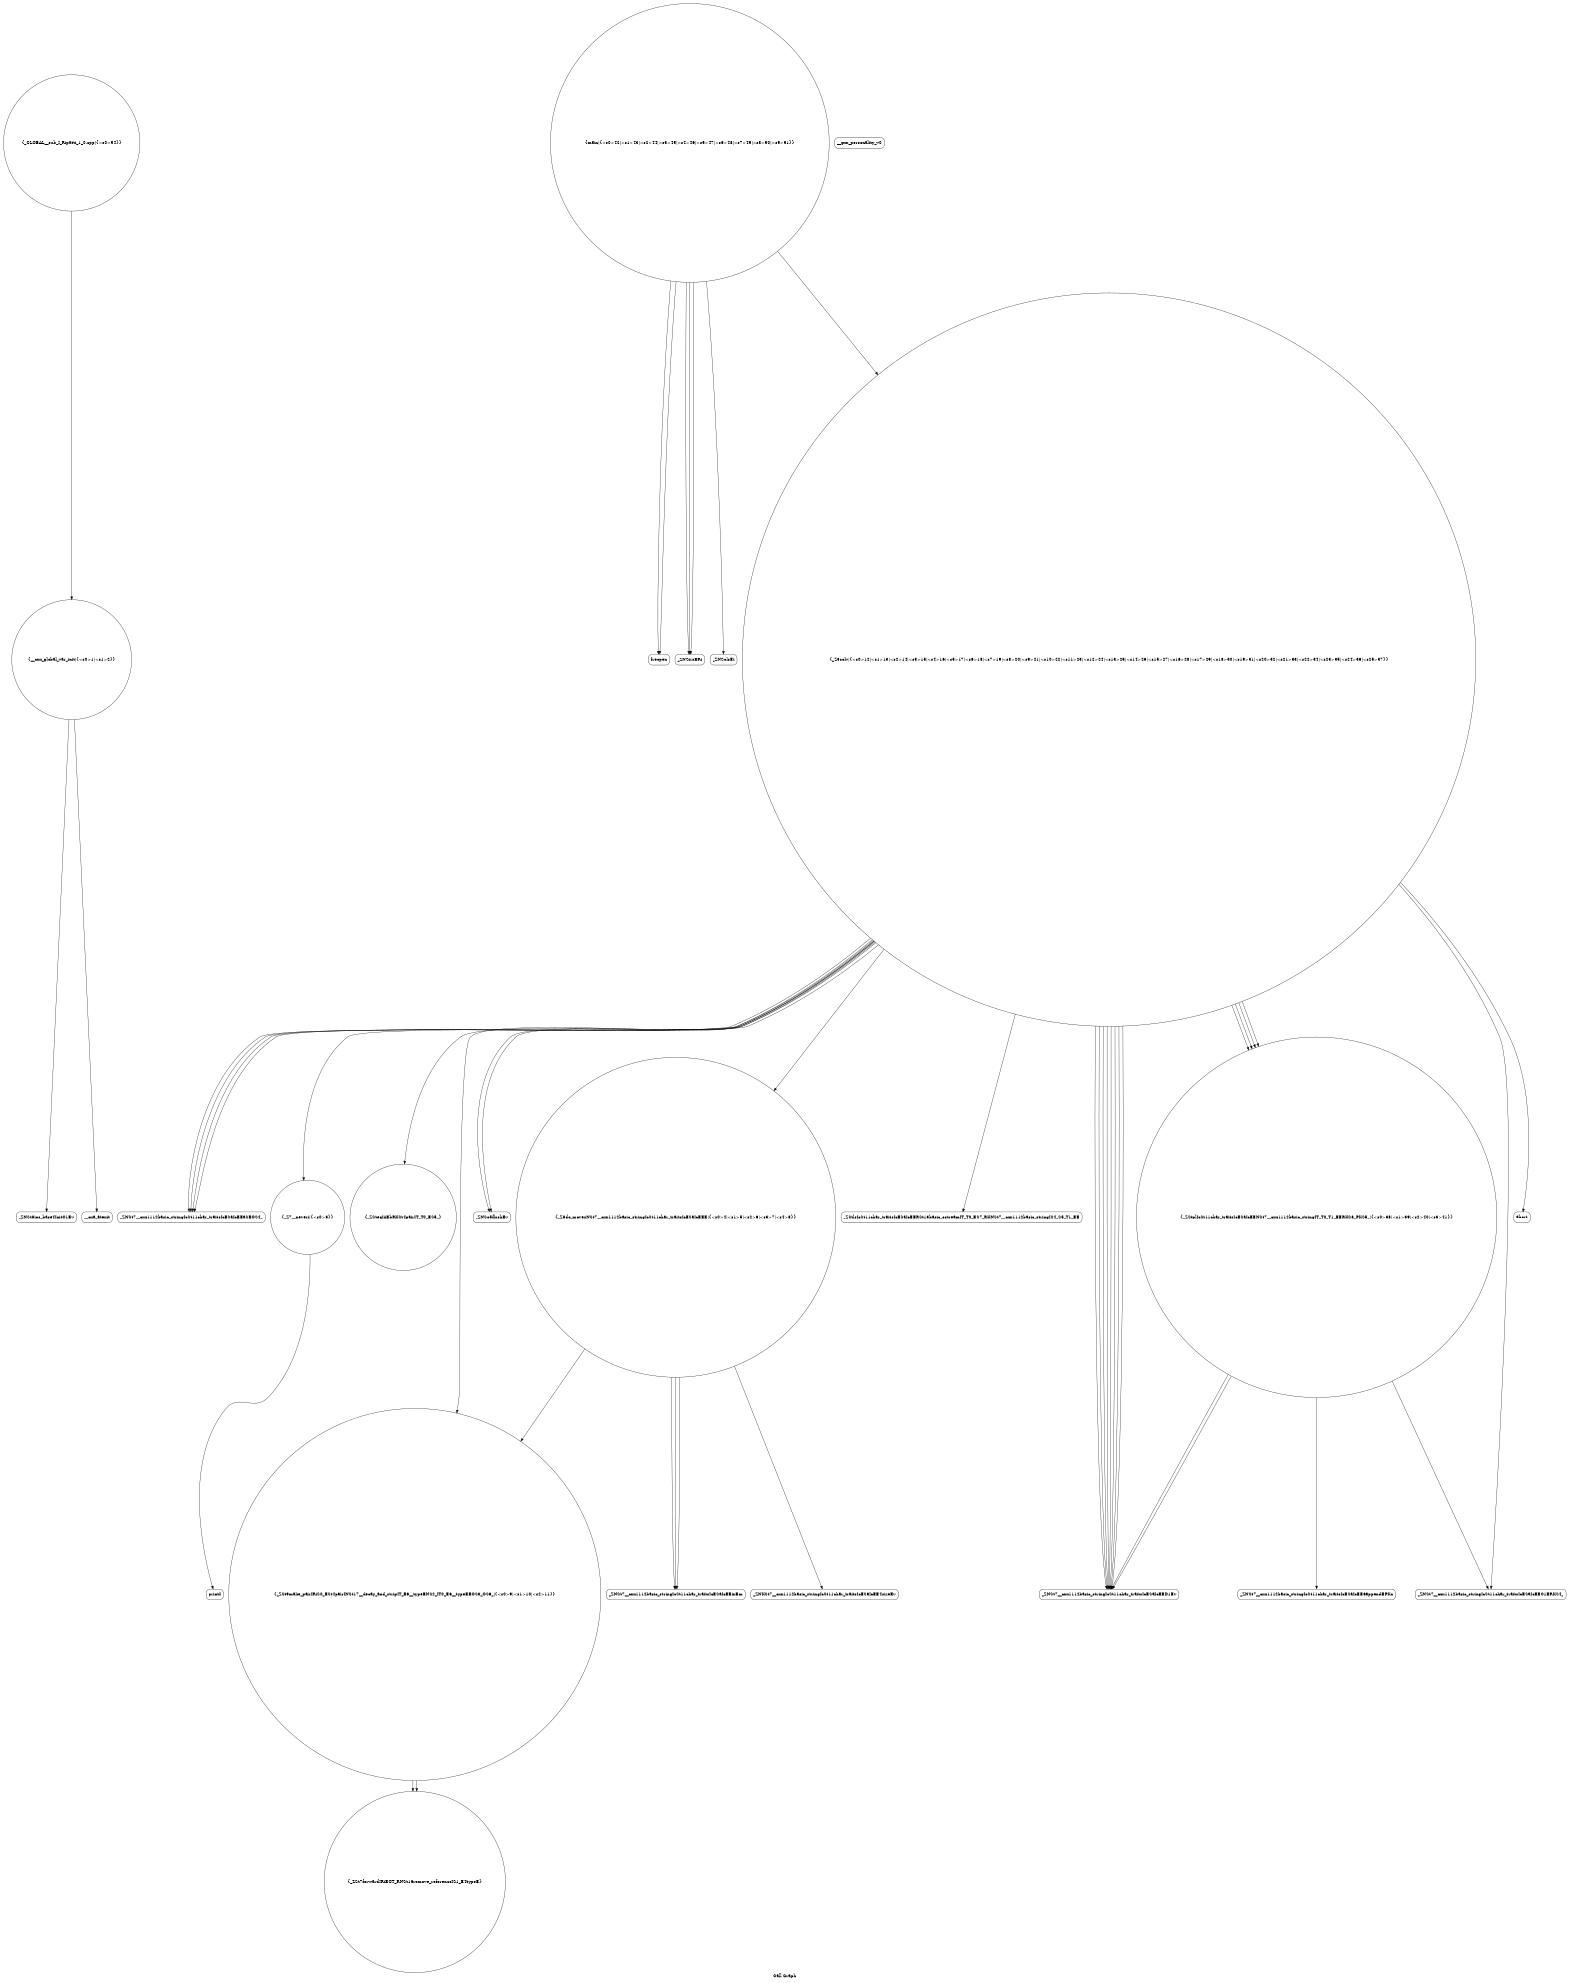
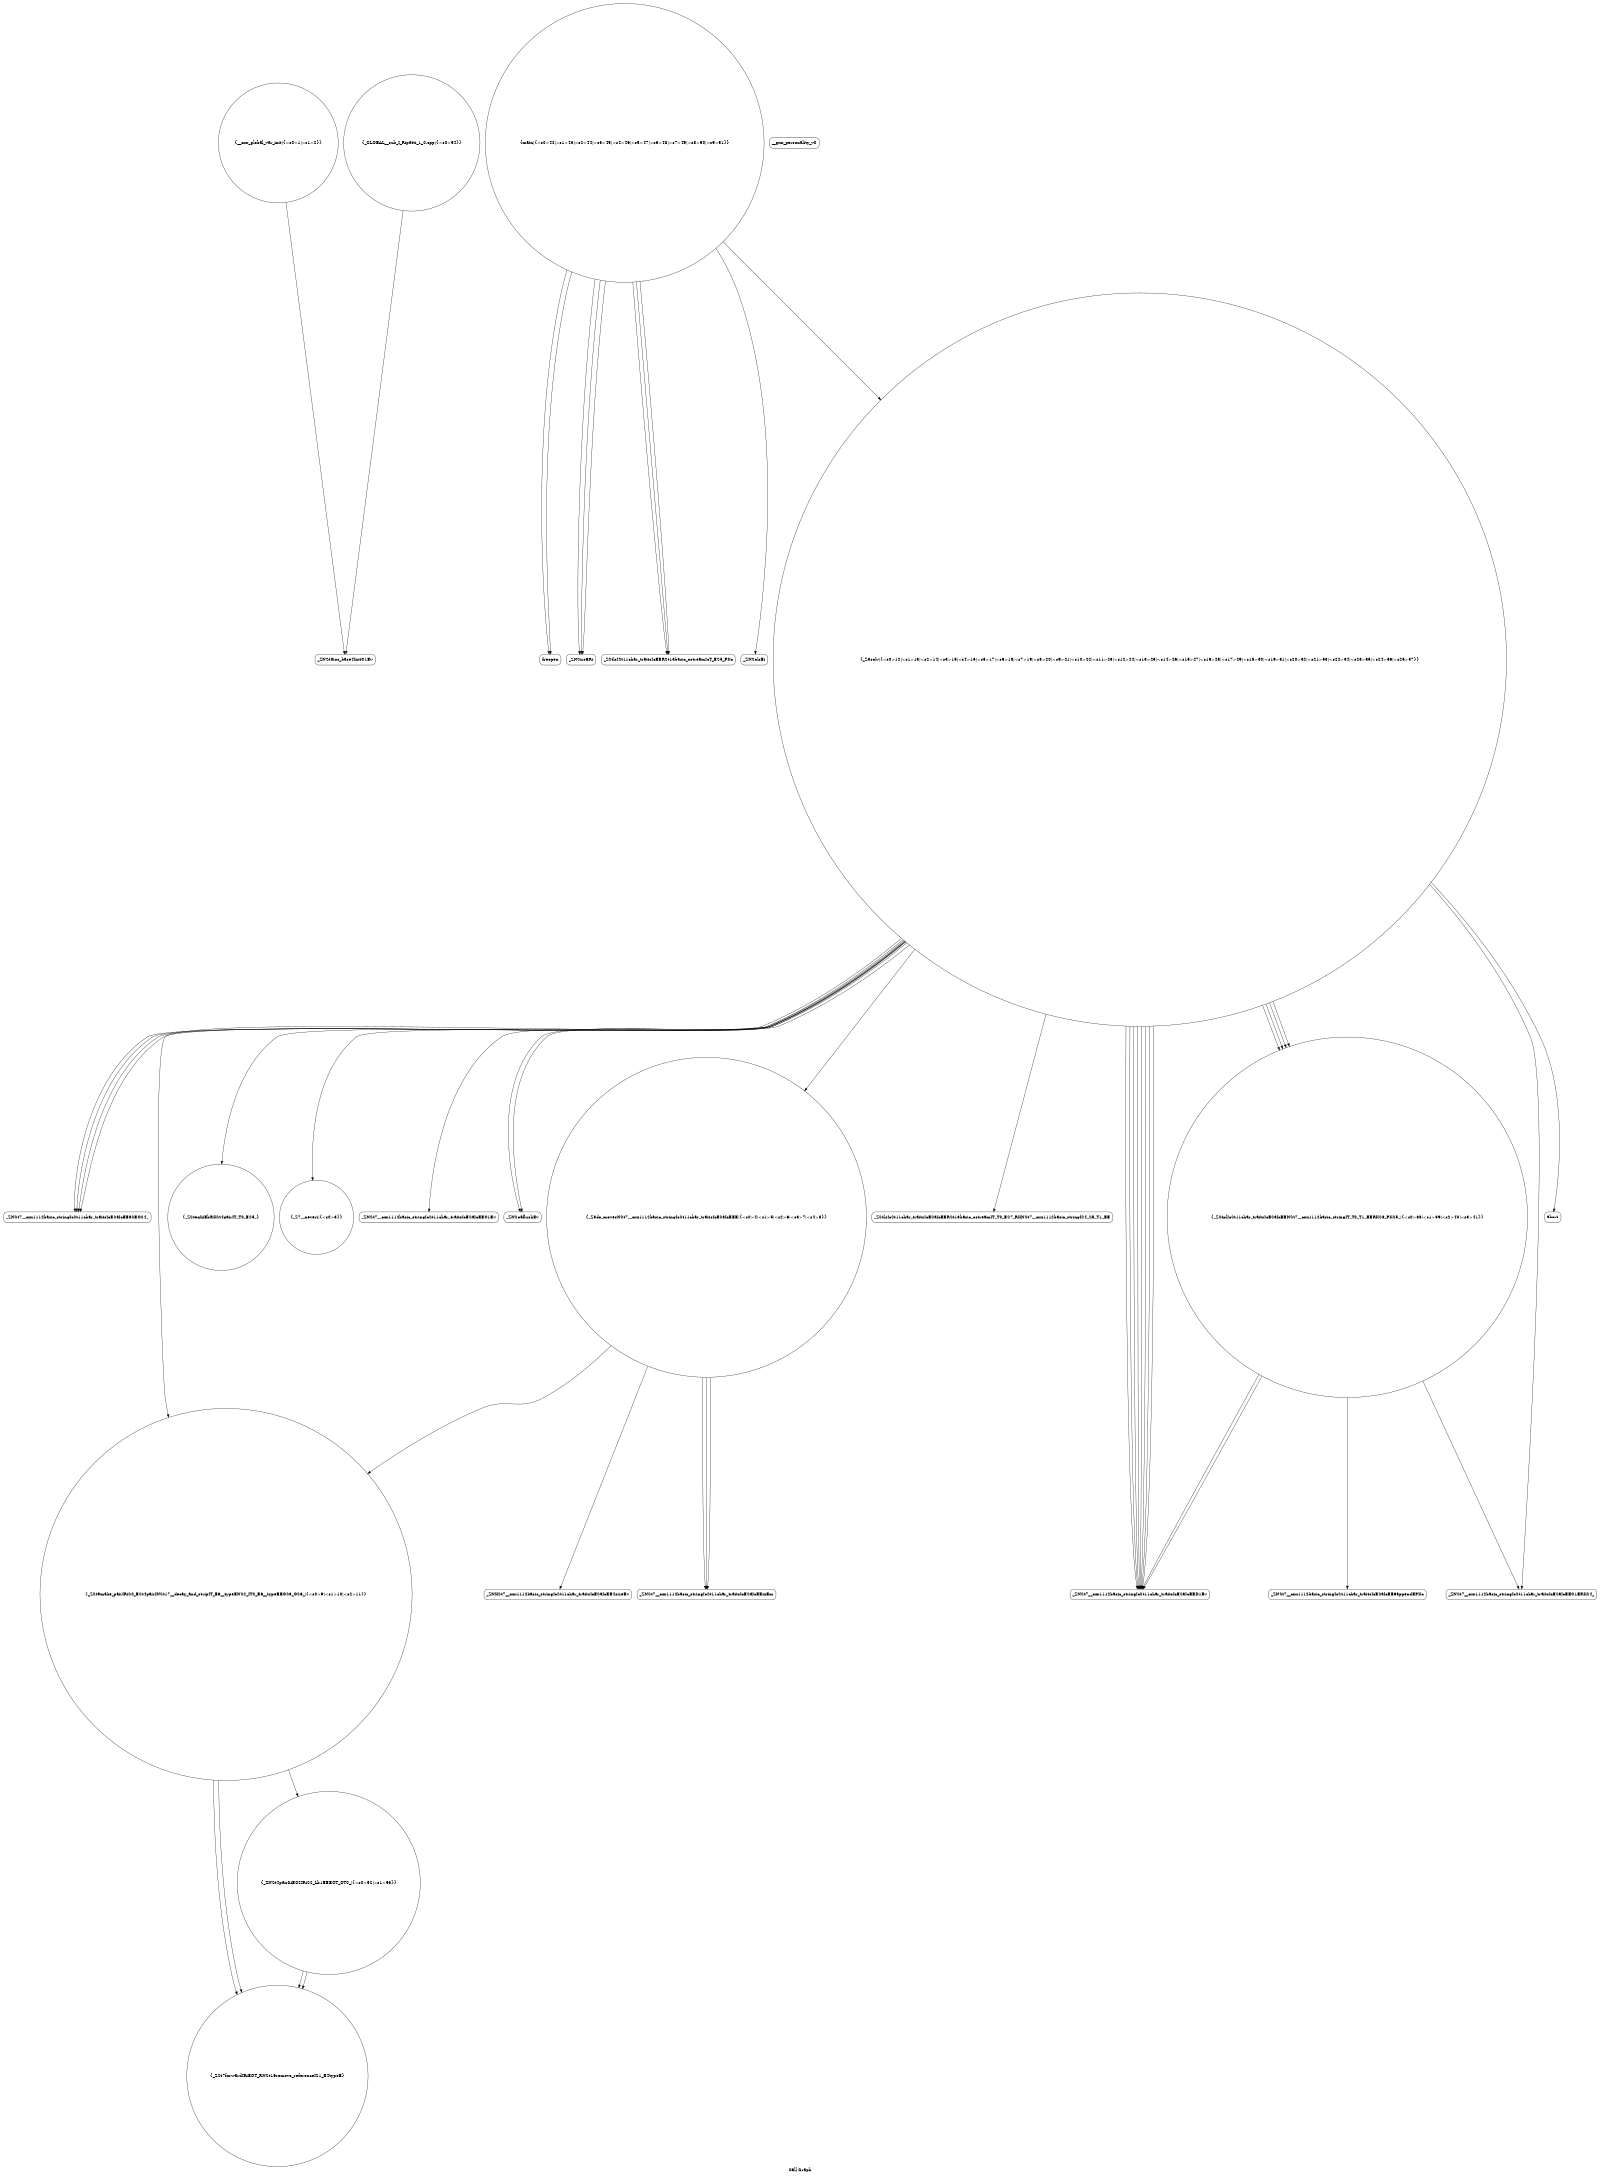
edge "{_GLOBAL__sub_I_Ripatti_1_0.cpp|{<s0>54}}" -> "{__cxx_global_var_init|{<s0>1|<s1>2}}": now "{_GLOBAL__sub_I_Ripatti_1_0.cpp|{<s0>54}}" -> "_ZNSt8ios_base4InitC1Ev"
node "_ZStlsISt11char_traitsIcEERSt13basic_ostreamIcT_ES5_PKc": added
node "__cxa_atexit": removed
node "_ZNSt7__cxx1112basic_stringIcSt11char_traitsIcESaIcEEC1Ev": added
node "printf": removed
node "{_ZNSt4pairIiiEC2IRiS2_Lb1EEEOT_OT0_|{<s0>52|<s1>53}}": added
